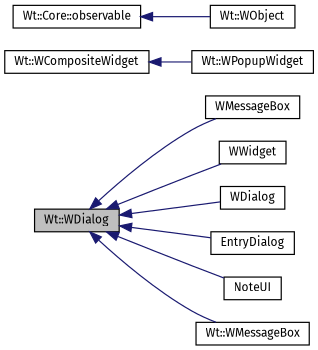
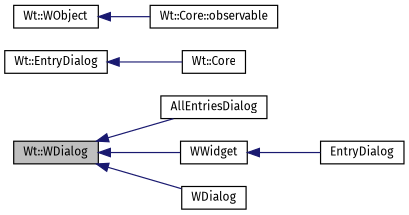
edge "Wt::WObject" -> "Wt::Core::observable": reversed
node "Wt::WCompositeWidget": label "Wt::WCompositeWidget" -> "Wt::EntryDialog"
node "Wt::WPopupWidget": label "Wt::WPopupWidget" -> "Wt::Core"
node "WMessageBox": label "WMessageBox" -> "AllEntriesDialog"
edge "EntryDialog" -> "Wt::WDialog": now "EntryDialog" -> "WWidget"
node "NoteUI": removed
node "Wt::WMessageBox": removed
